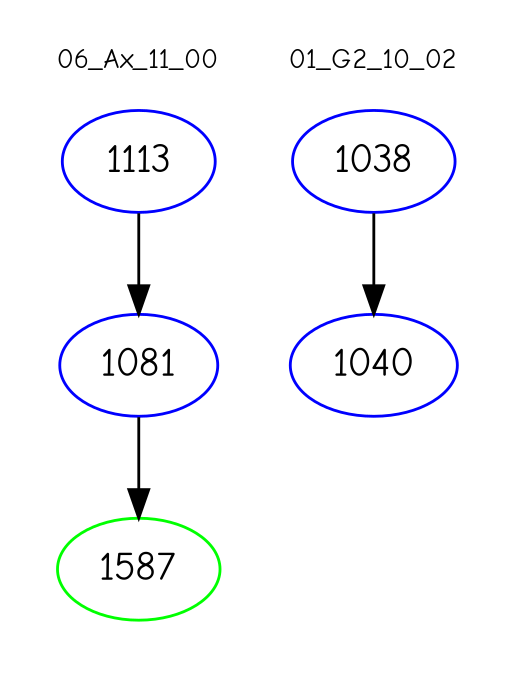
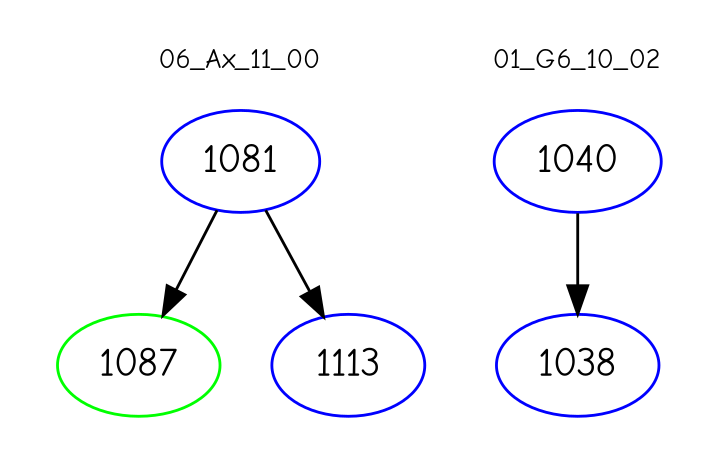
cluster "01_G2_10_02": label "01_G2_10_02" -> "01_G6_10_02"
edge "1113" -> "1081": reversed
edge "1038" -> "1040": reversed
node "1587": label "1587" -> "1087"
